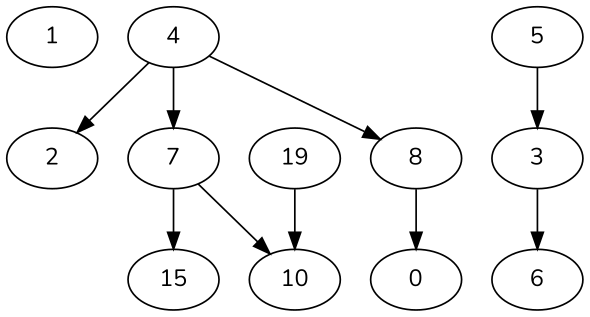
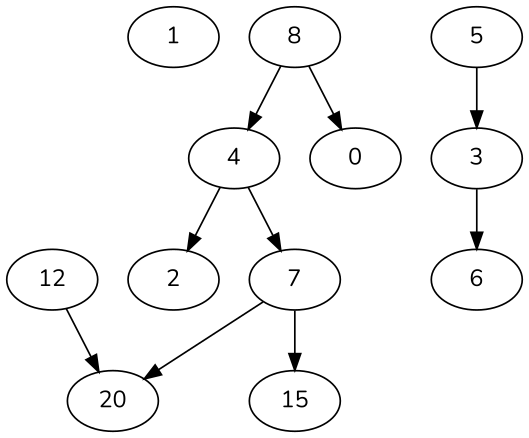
edge "4" -> "8": reversed
node "19": label "19" -> "12"
node "10": label "10" -> "20"
